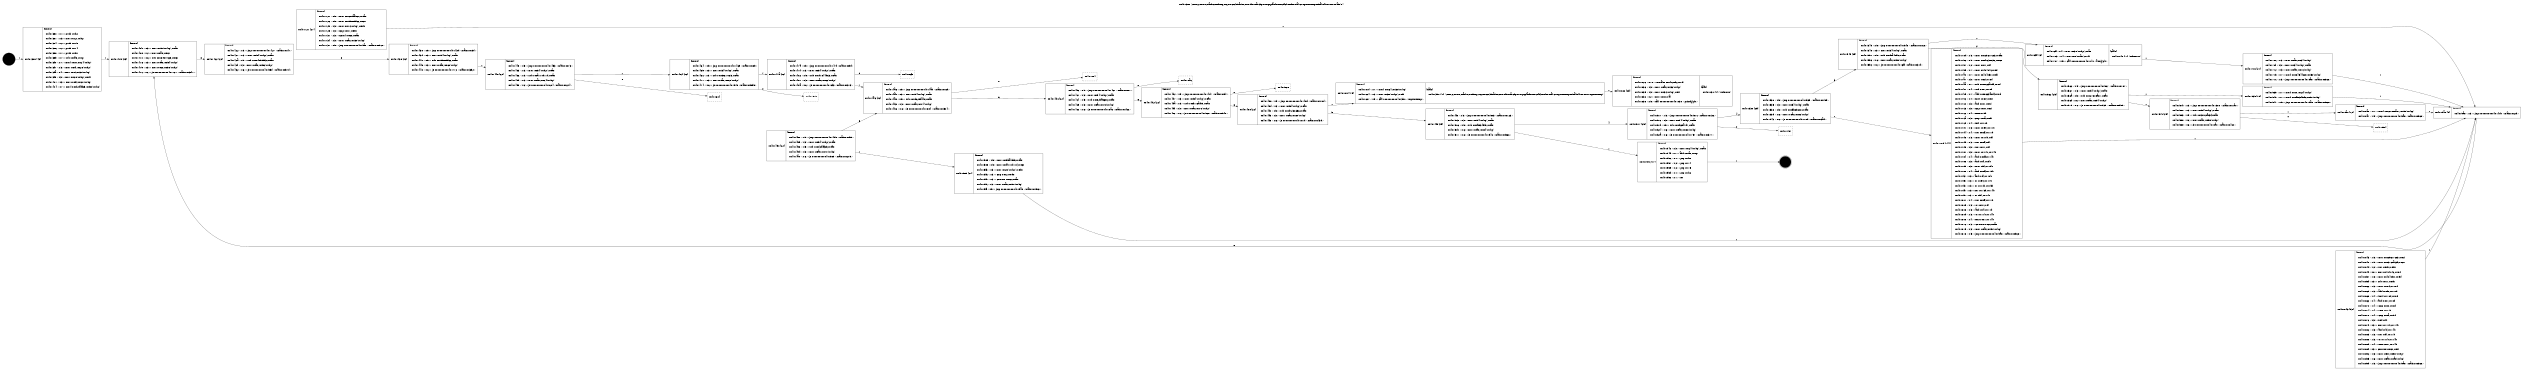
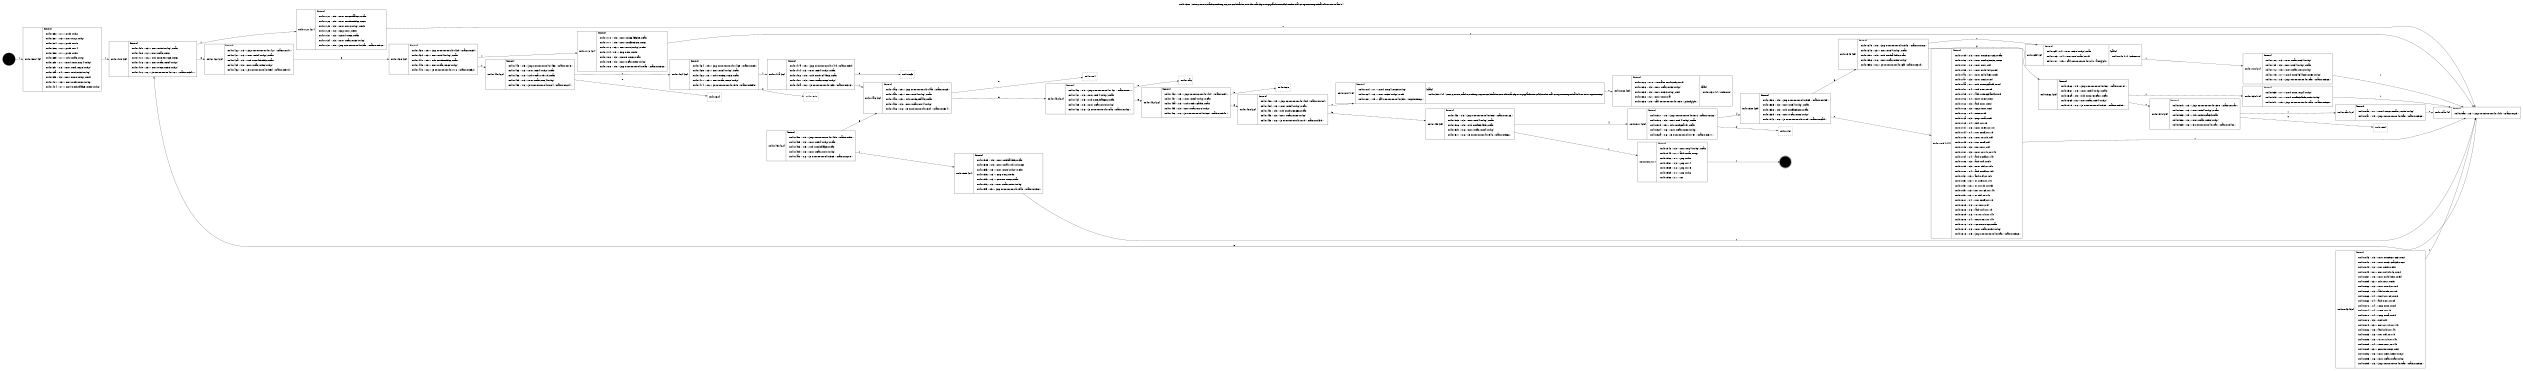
edge "0x40140b [23]" -> "0x401721 [27]": added, label "1"
node "0x401772 [27]": added
